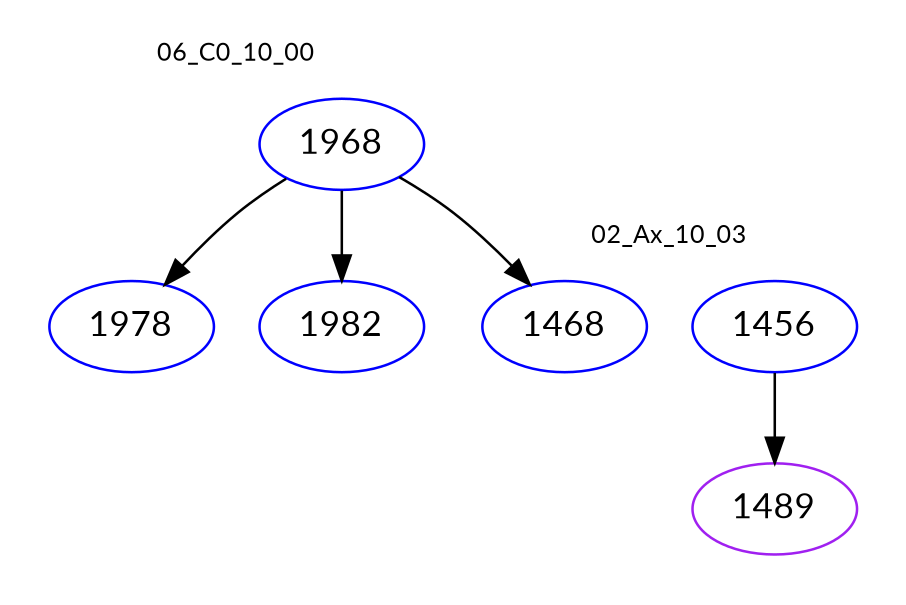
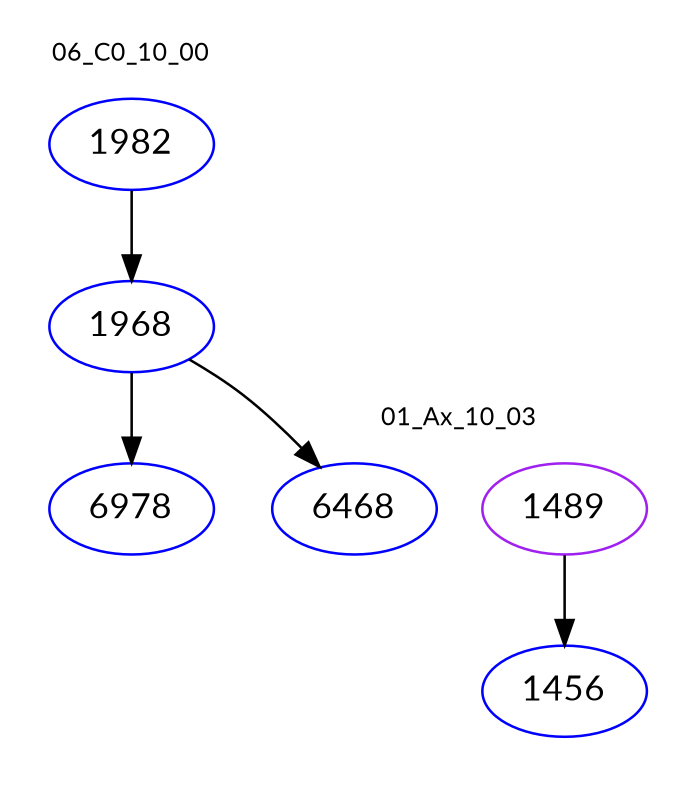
edge "1968" -> "1982": reversed
cluster "02_Ax_10_03": label "02_Ax_10_03" -> "01_Ax_10_03"
node "1978": label "1978" -> "6978"
node "1468": label "1468" -> "6468"
edge "1456" -> "1489": reversed
